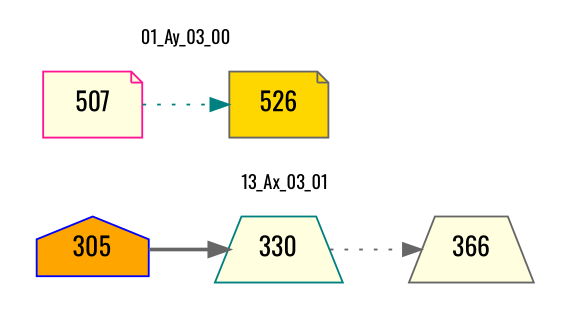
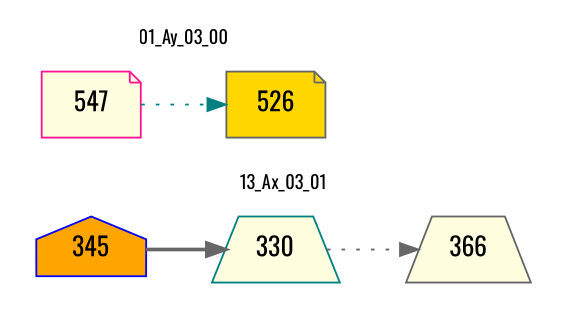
node "507": label "507" -> "547"
node "305": label "305" -> "345"
